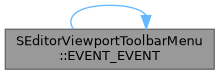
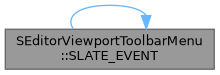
node "SEditorViewportToolbarMenu ::EVENT_EVENT": label "SEditorViewportToolbarMenu ::EVENT_EVENT" -> "SEditorViewportToolbarMenu ::SLATE_EVENT"
